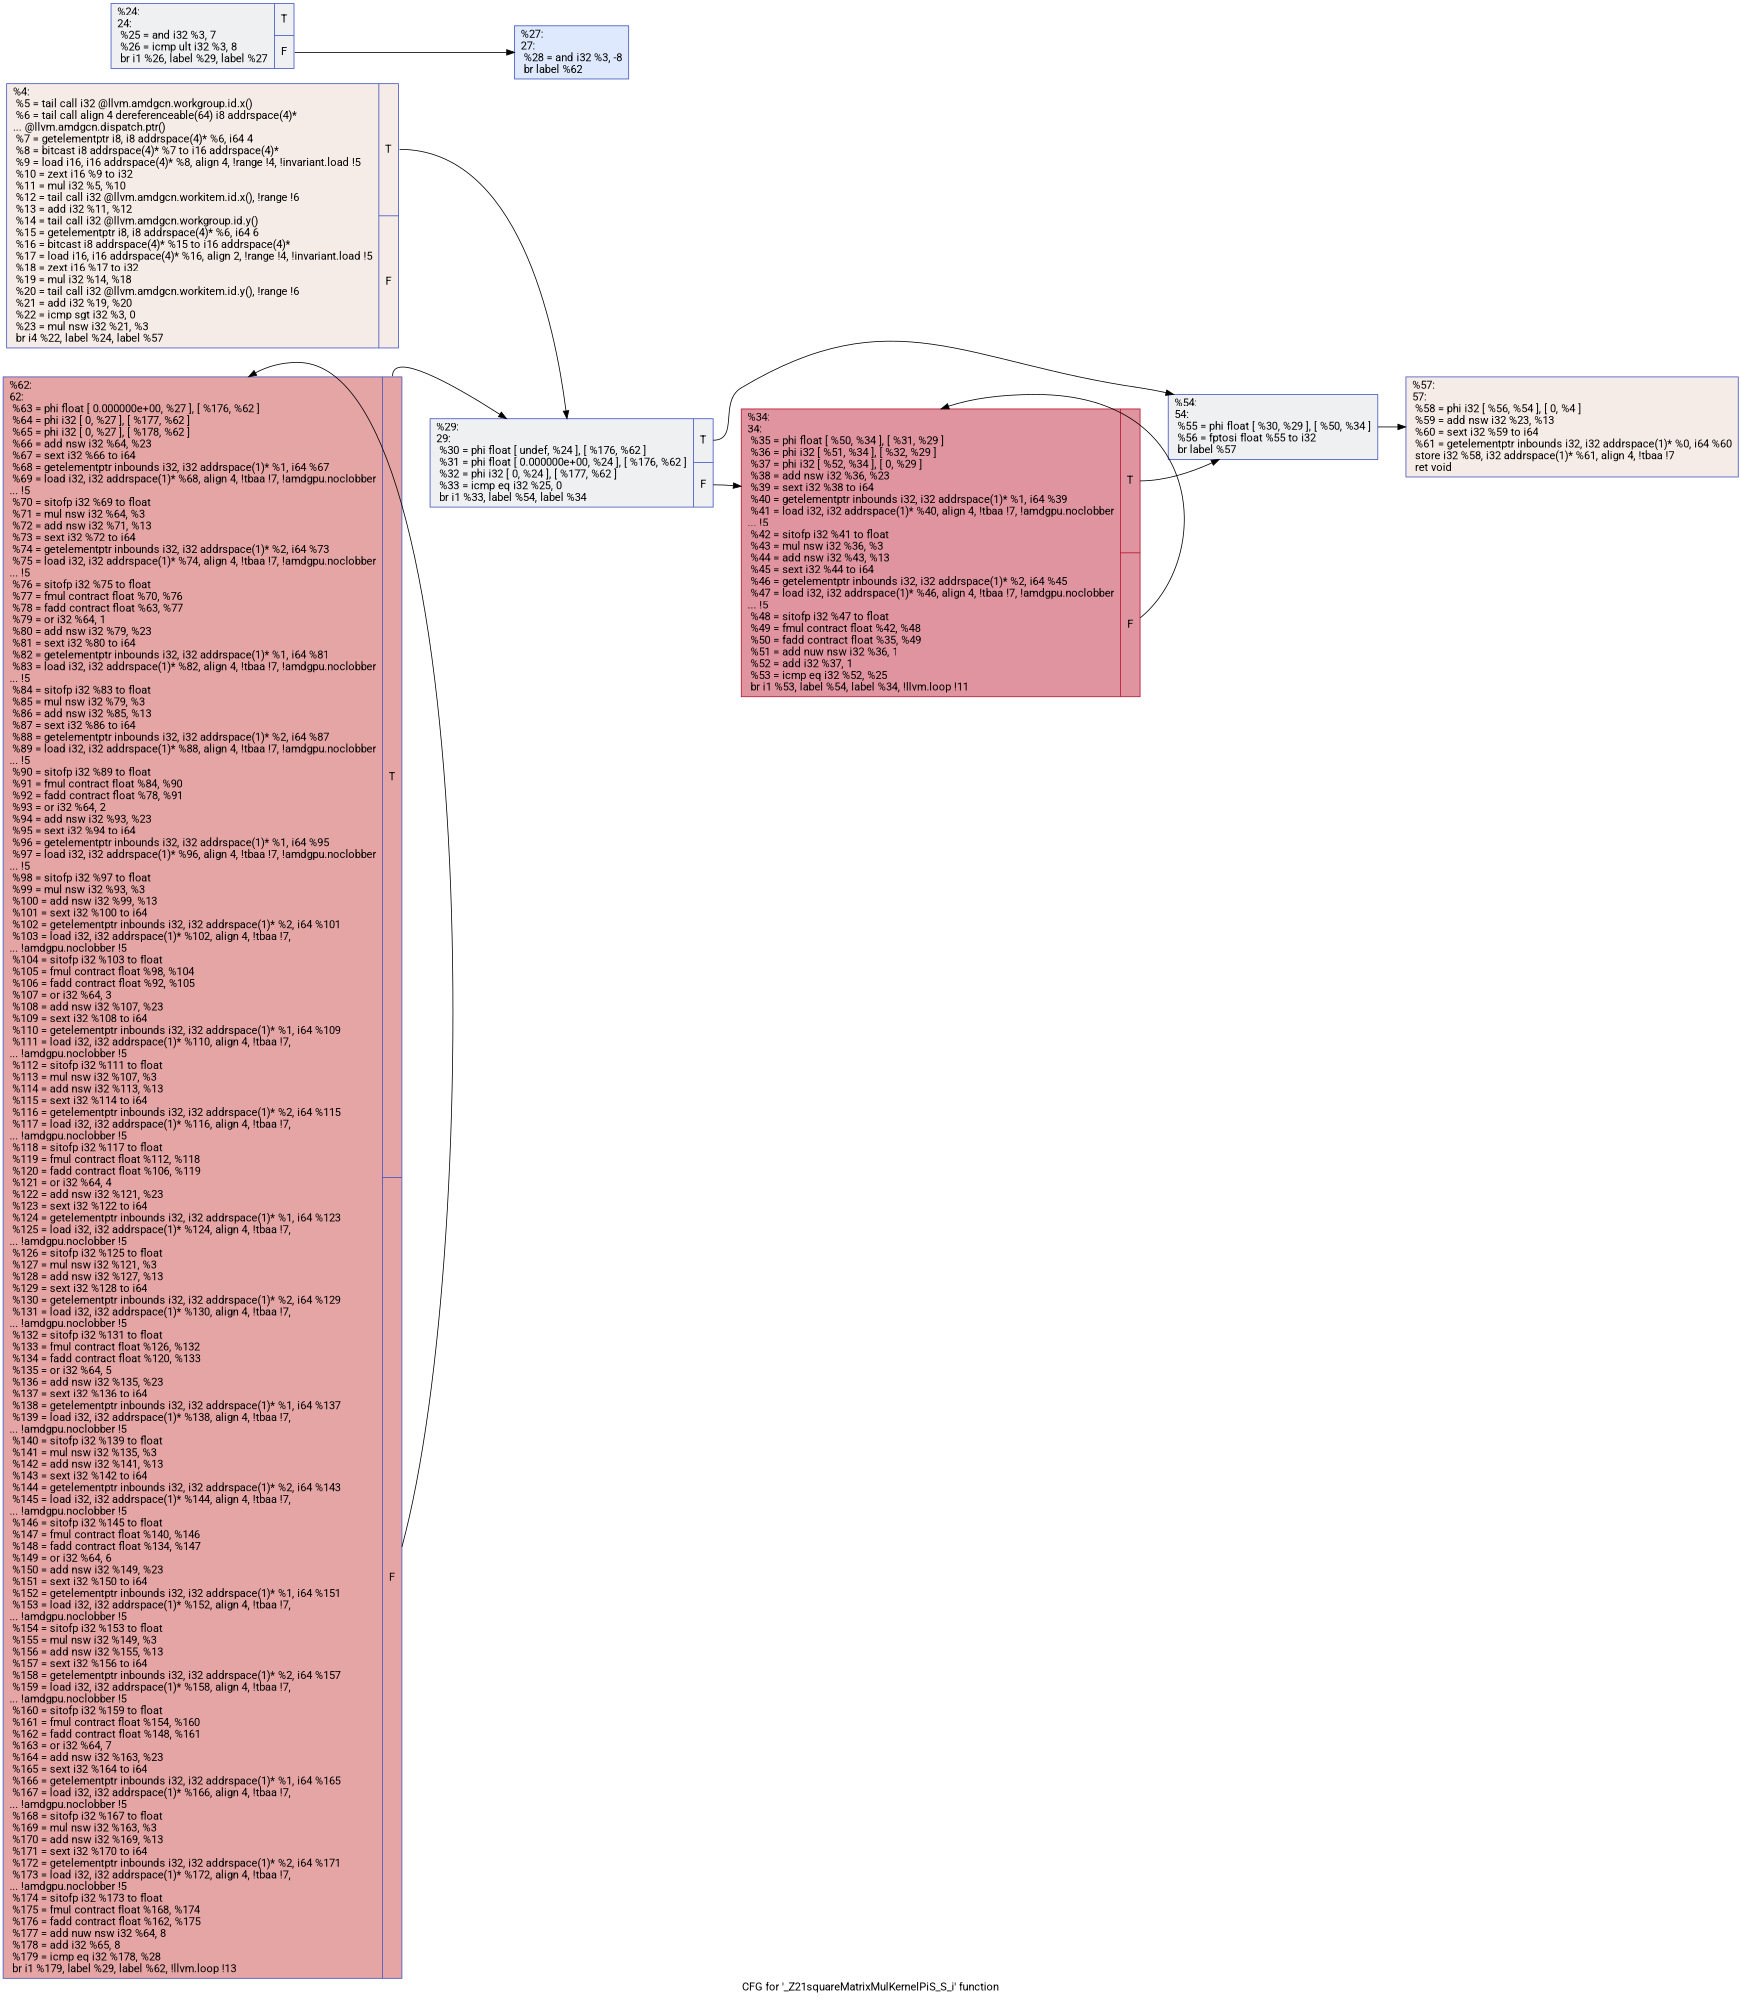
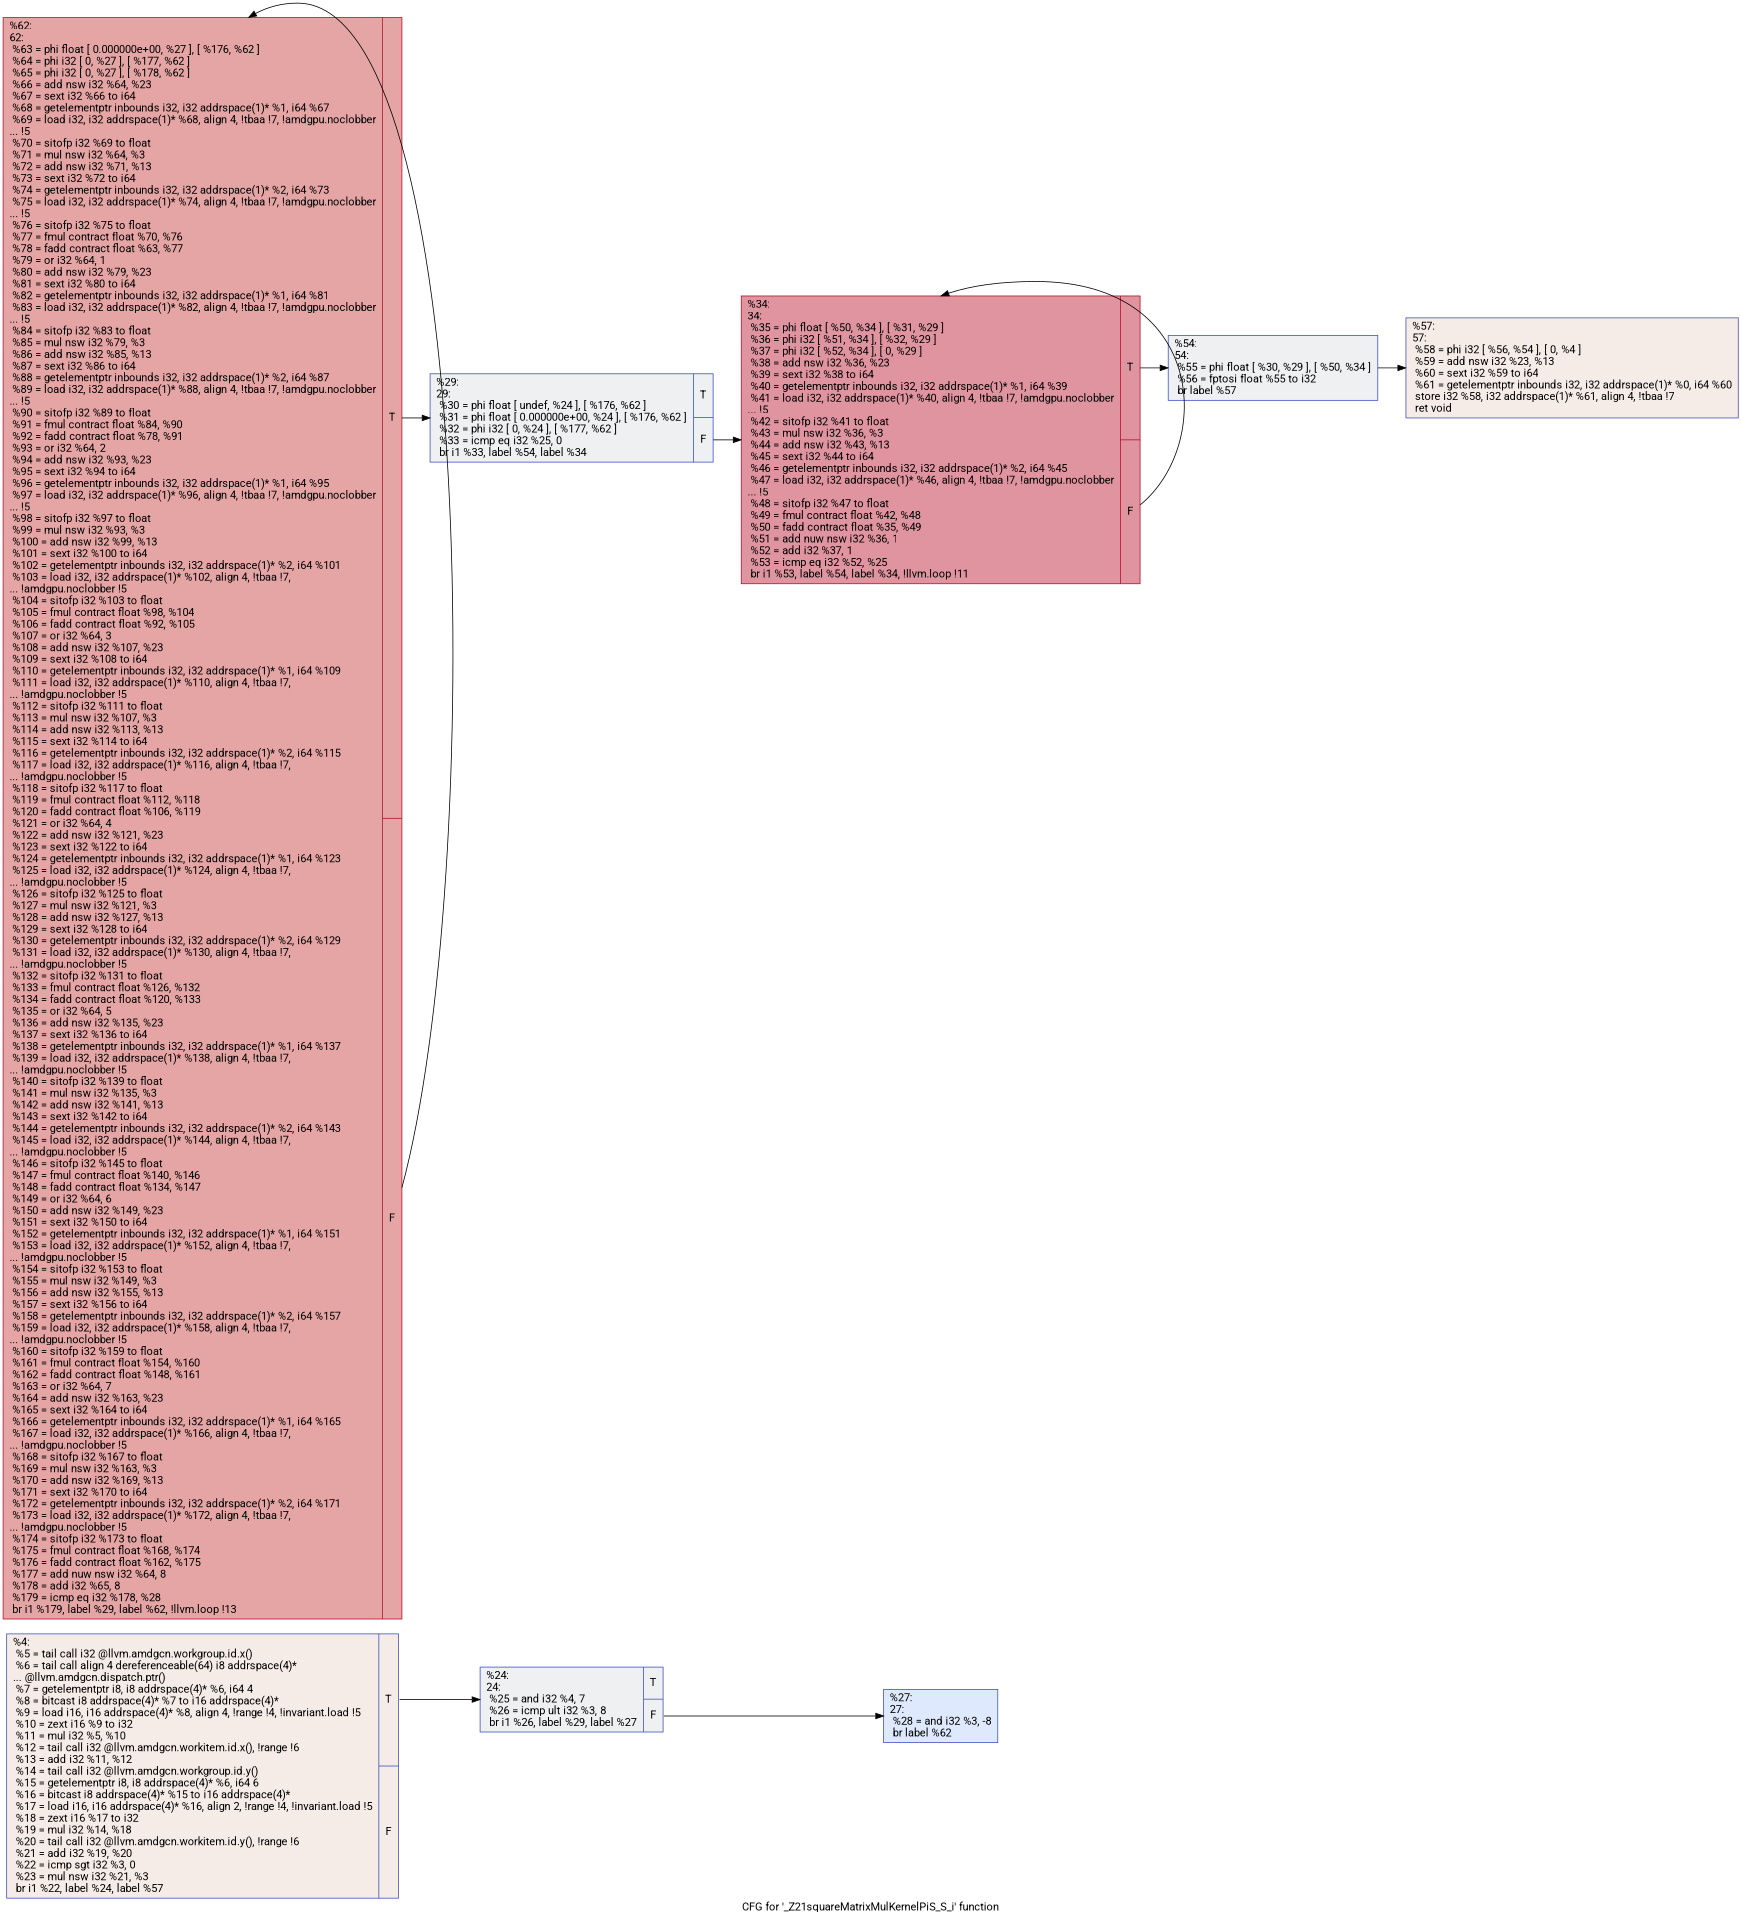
node "%24:": text "%25 = and i32 %3, 7" -> "%25 = and i32 %4, 7"
edge "%4:" -> "%29:": now "%4:" -> "%24:"
node "%4:": text "br i4 %22, label %24, label %57" -> "br i1 %22, label %24, label %57"
edge "%29:" -> "%54:": removed
node "%62:": color #3d50c3ff -> #b70d28ff
